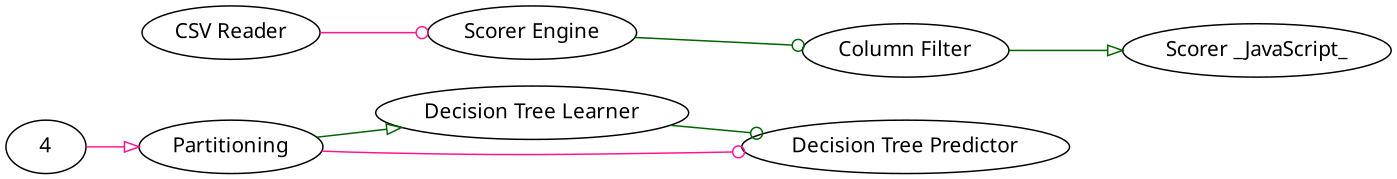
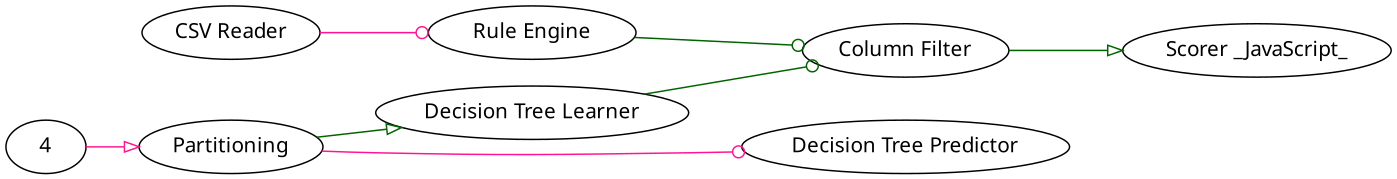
node "Scorer Engine": label "Scorer Engine" -> "Rule Engine"
edge "Decision Tree Learner" -> "Decision Tree Predictor": now "Decision Tree Learner" -> "Column Filter"
